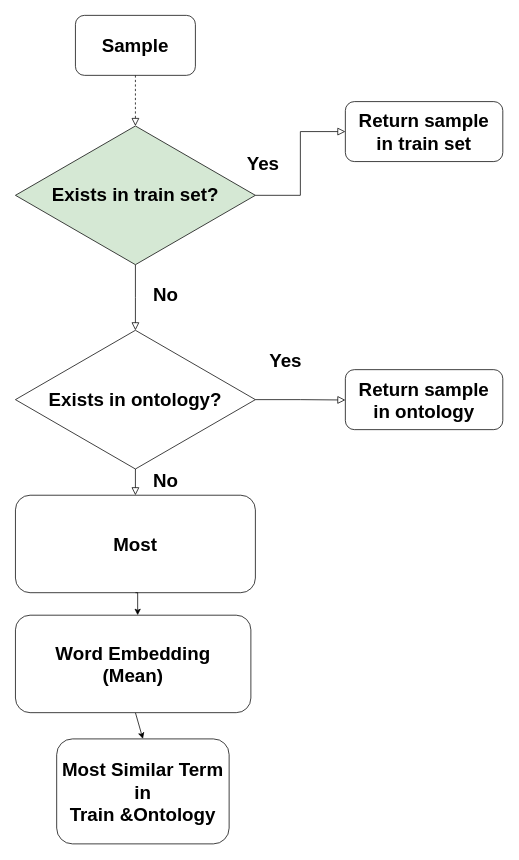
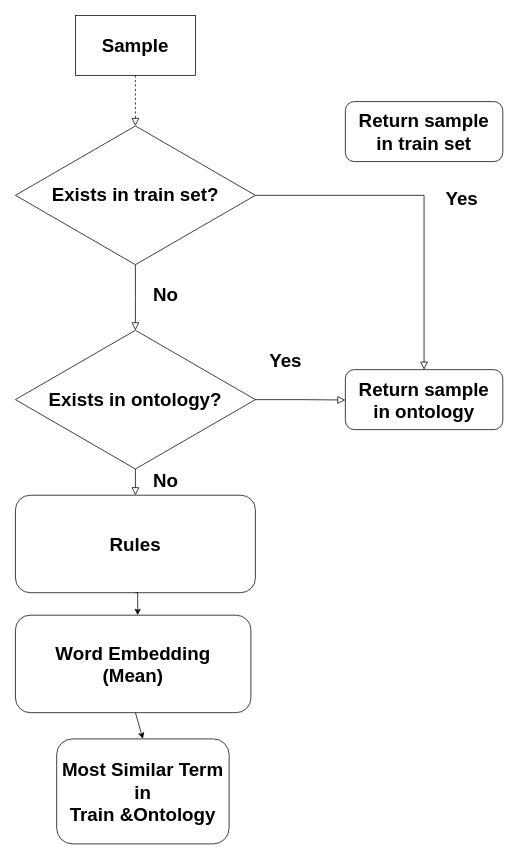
node "Sample": shape rounded rectangle -> rectangle
edge "Exists in train set?" -> "Return sample in train set": now "Exists in train set?" -> "Return sample in ontology"
node "Exists in train set?": fillcolor #d5e8d4 -> #ffffff
node "Most": label "Most" -> "Rules"
